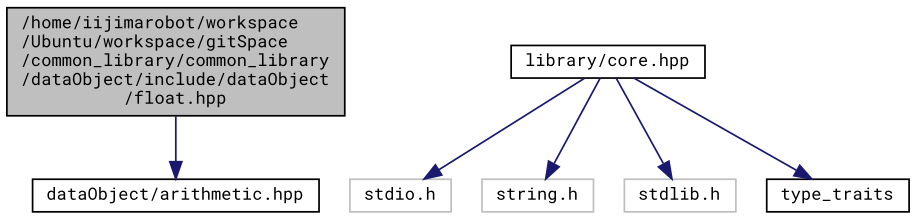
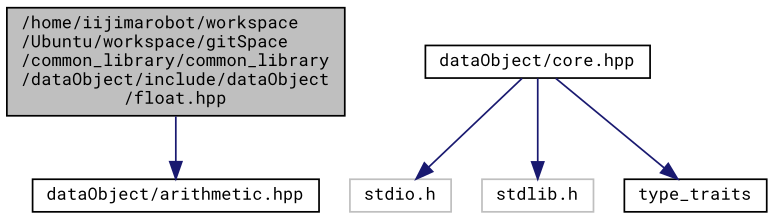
node "library/core.hpp": label "library/core.hpp" -> "dataObject/core.hpp"
node "string.h": removed
